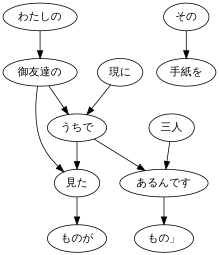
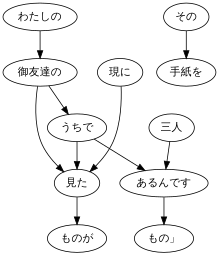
edge "現に" -> "うちで": now "現に" -> "見た"
